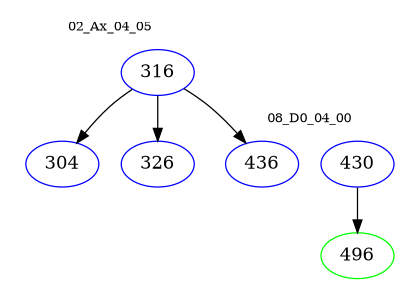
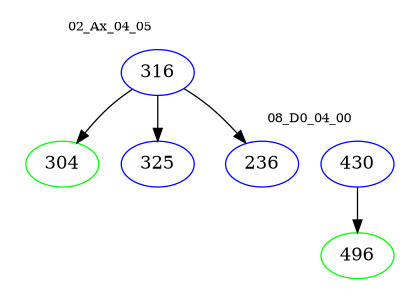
node "304": color blue -> green
node "326": label "326" -> "325"
node "436": label "436" -> "236"
